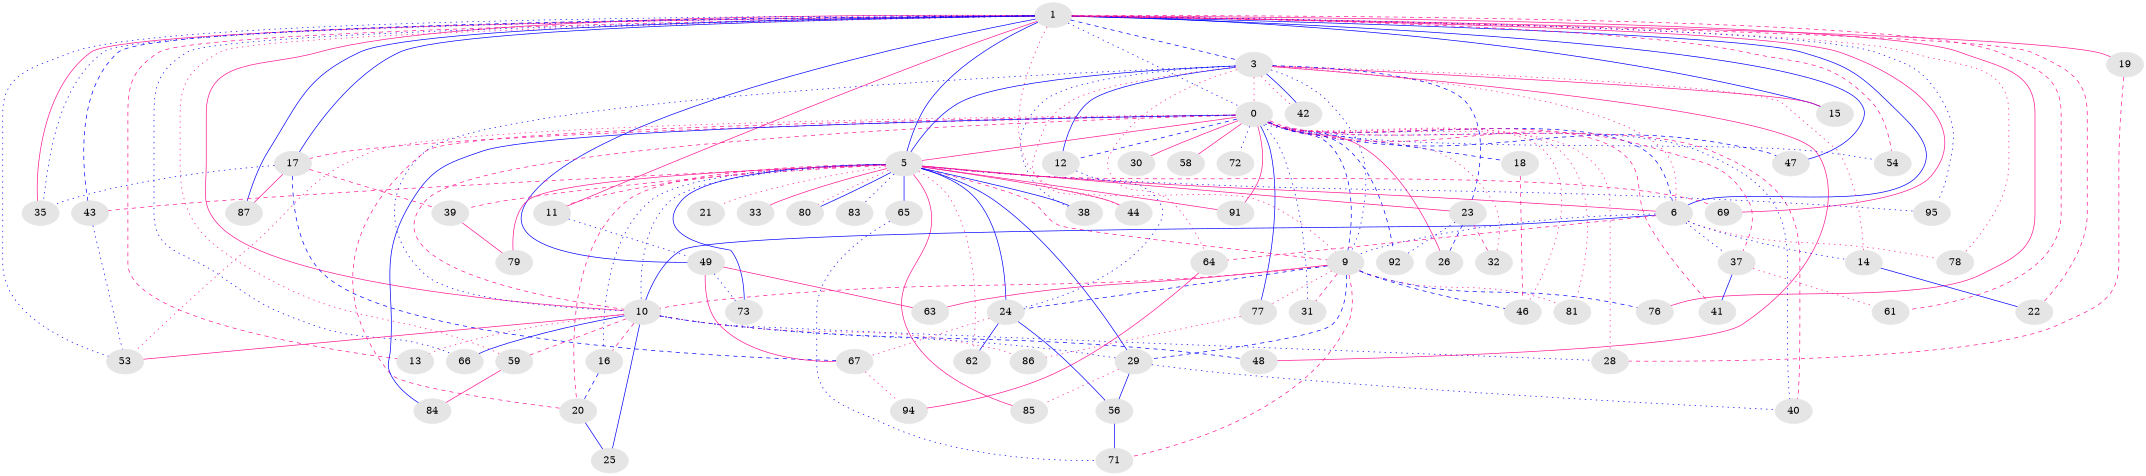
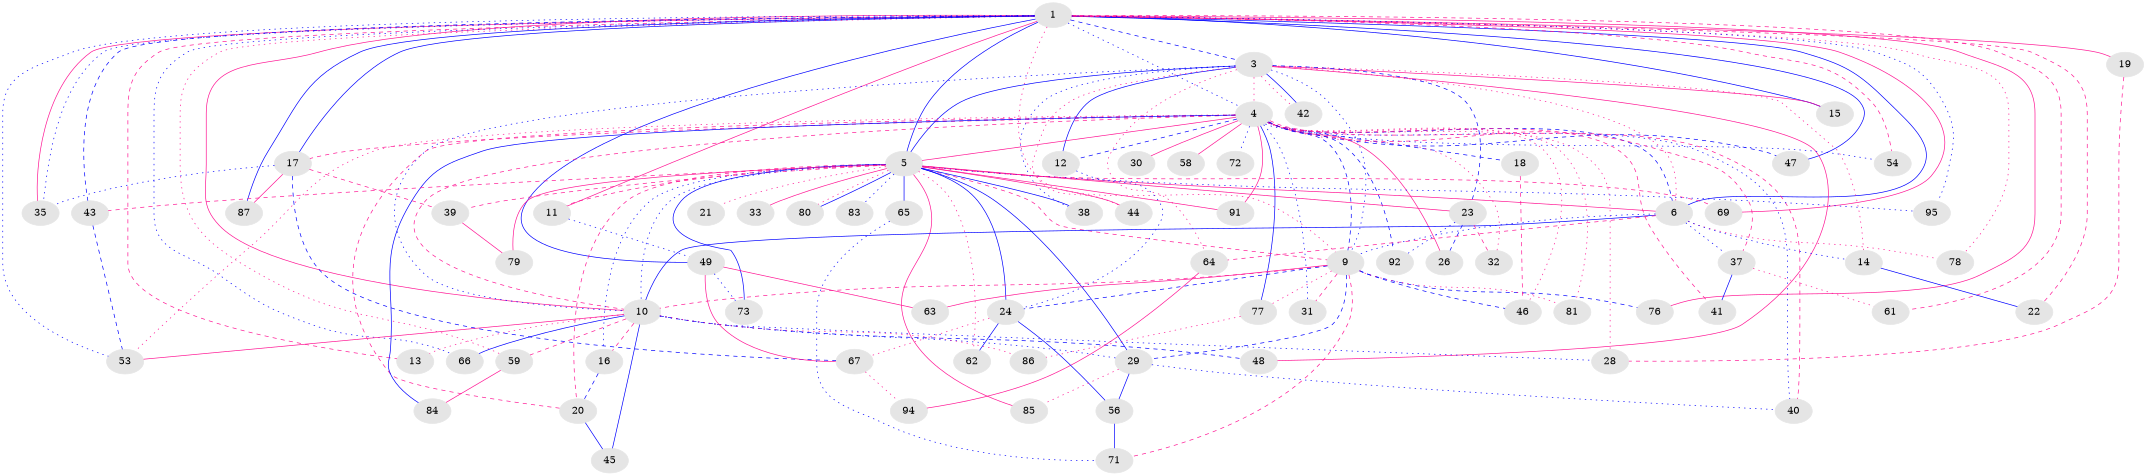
node "0": label "0" -> "4"
edge "43" -- "53": style dotted -> dashed
node "25": label "25" -> "45"
